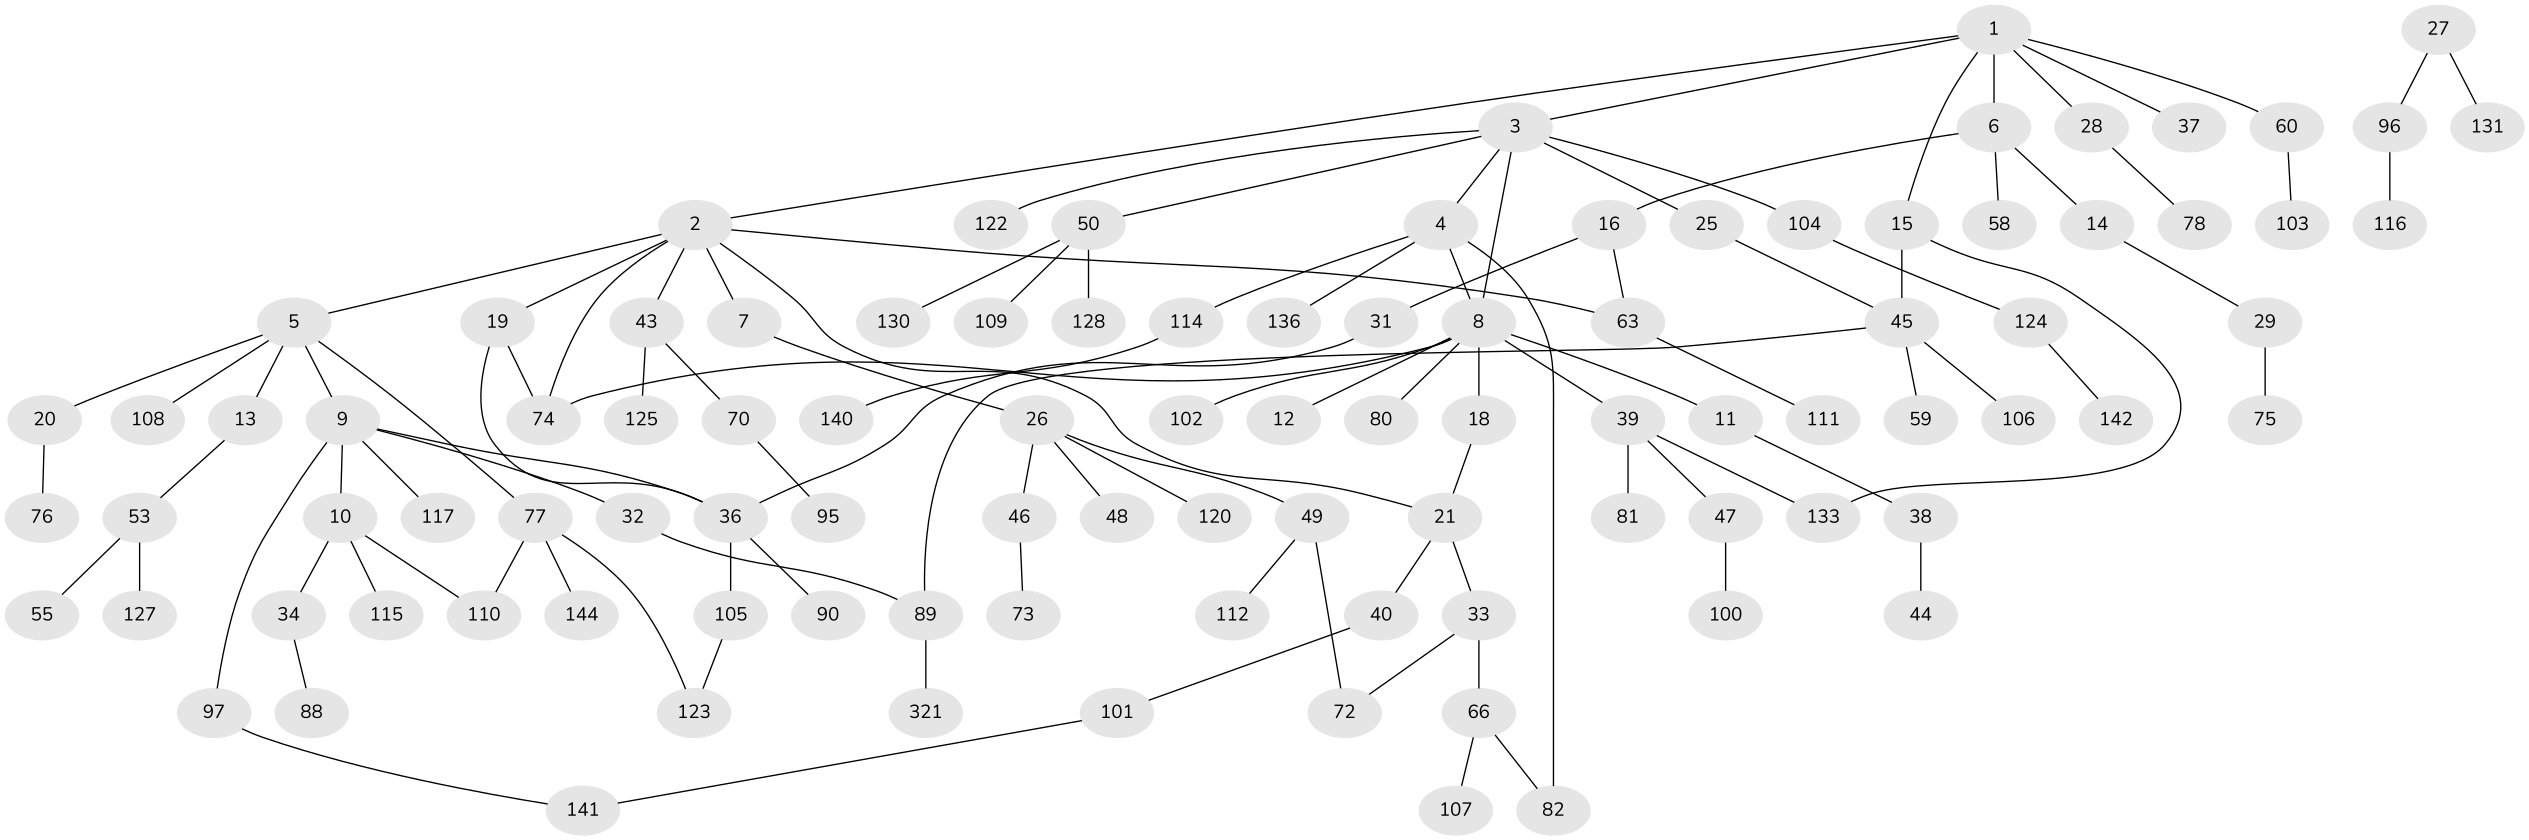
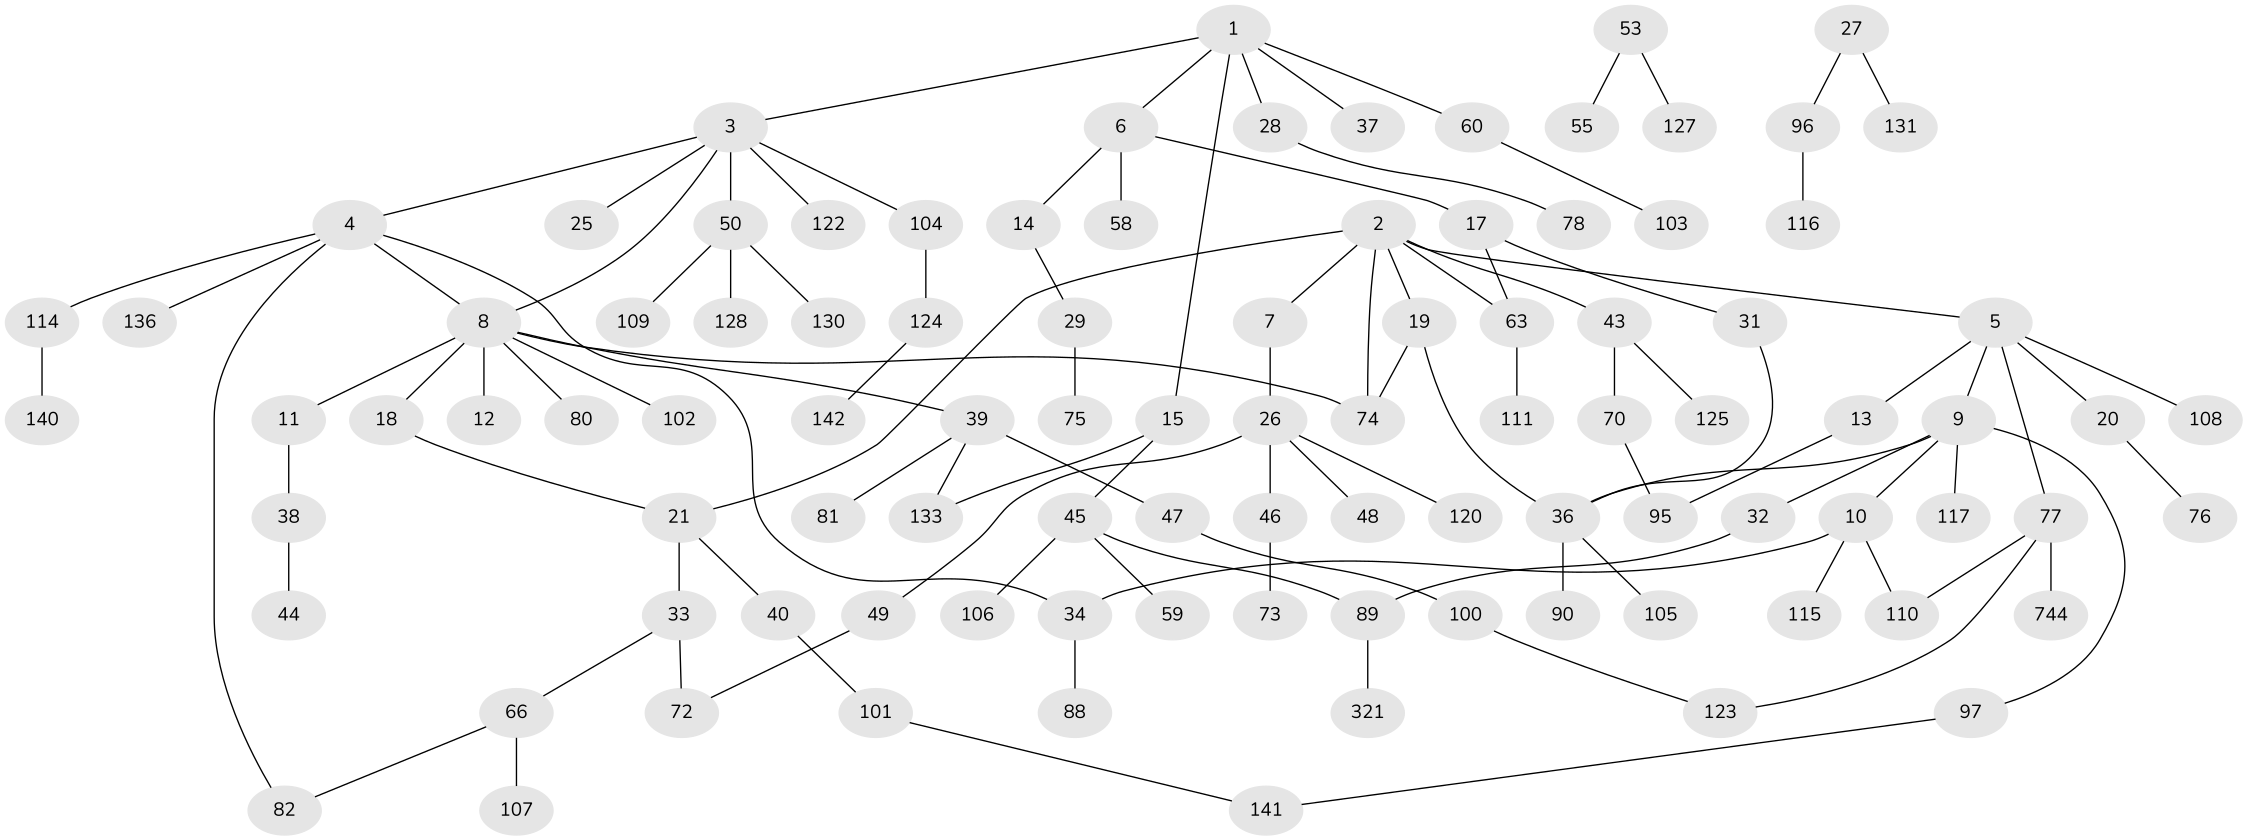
edge "1" -- "2": removed
node "16": label "16" -> "17"
edge "25" -- "45": removed
edge "4" -- "34": added
edge "13" -- "53": now "13" -- "95"
node "144": label "144" -> "744"
node "112": removed
edge "105" -- "123": now "100" -- "123"
